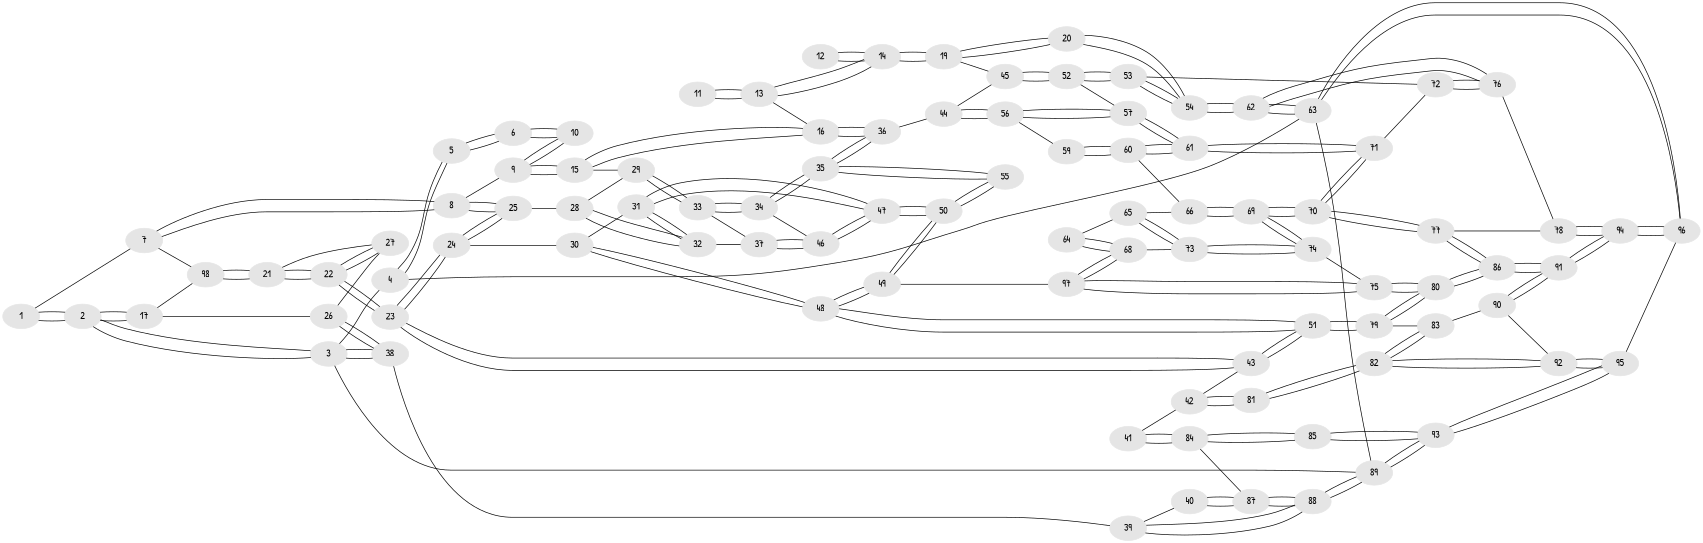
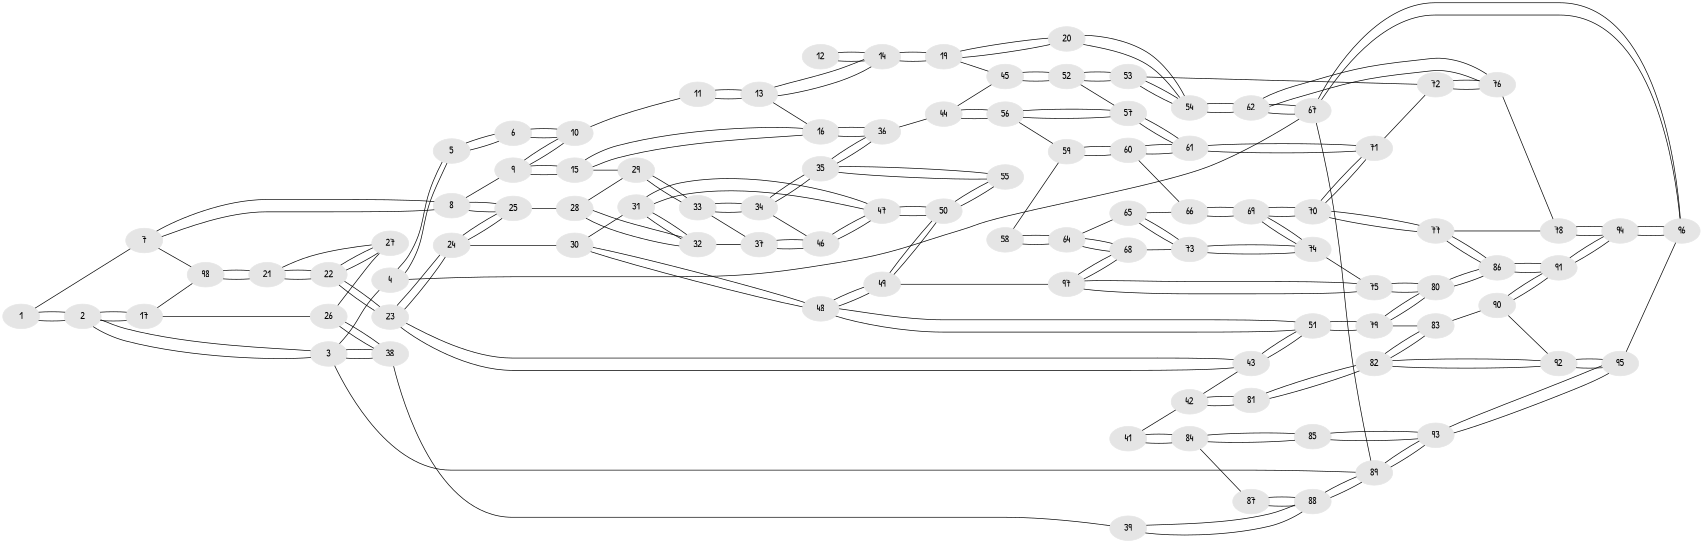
edge "11" -- "10": added
node "63": label "63" -> "67"
node "58": added
node "40": removed
